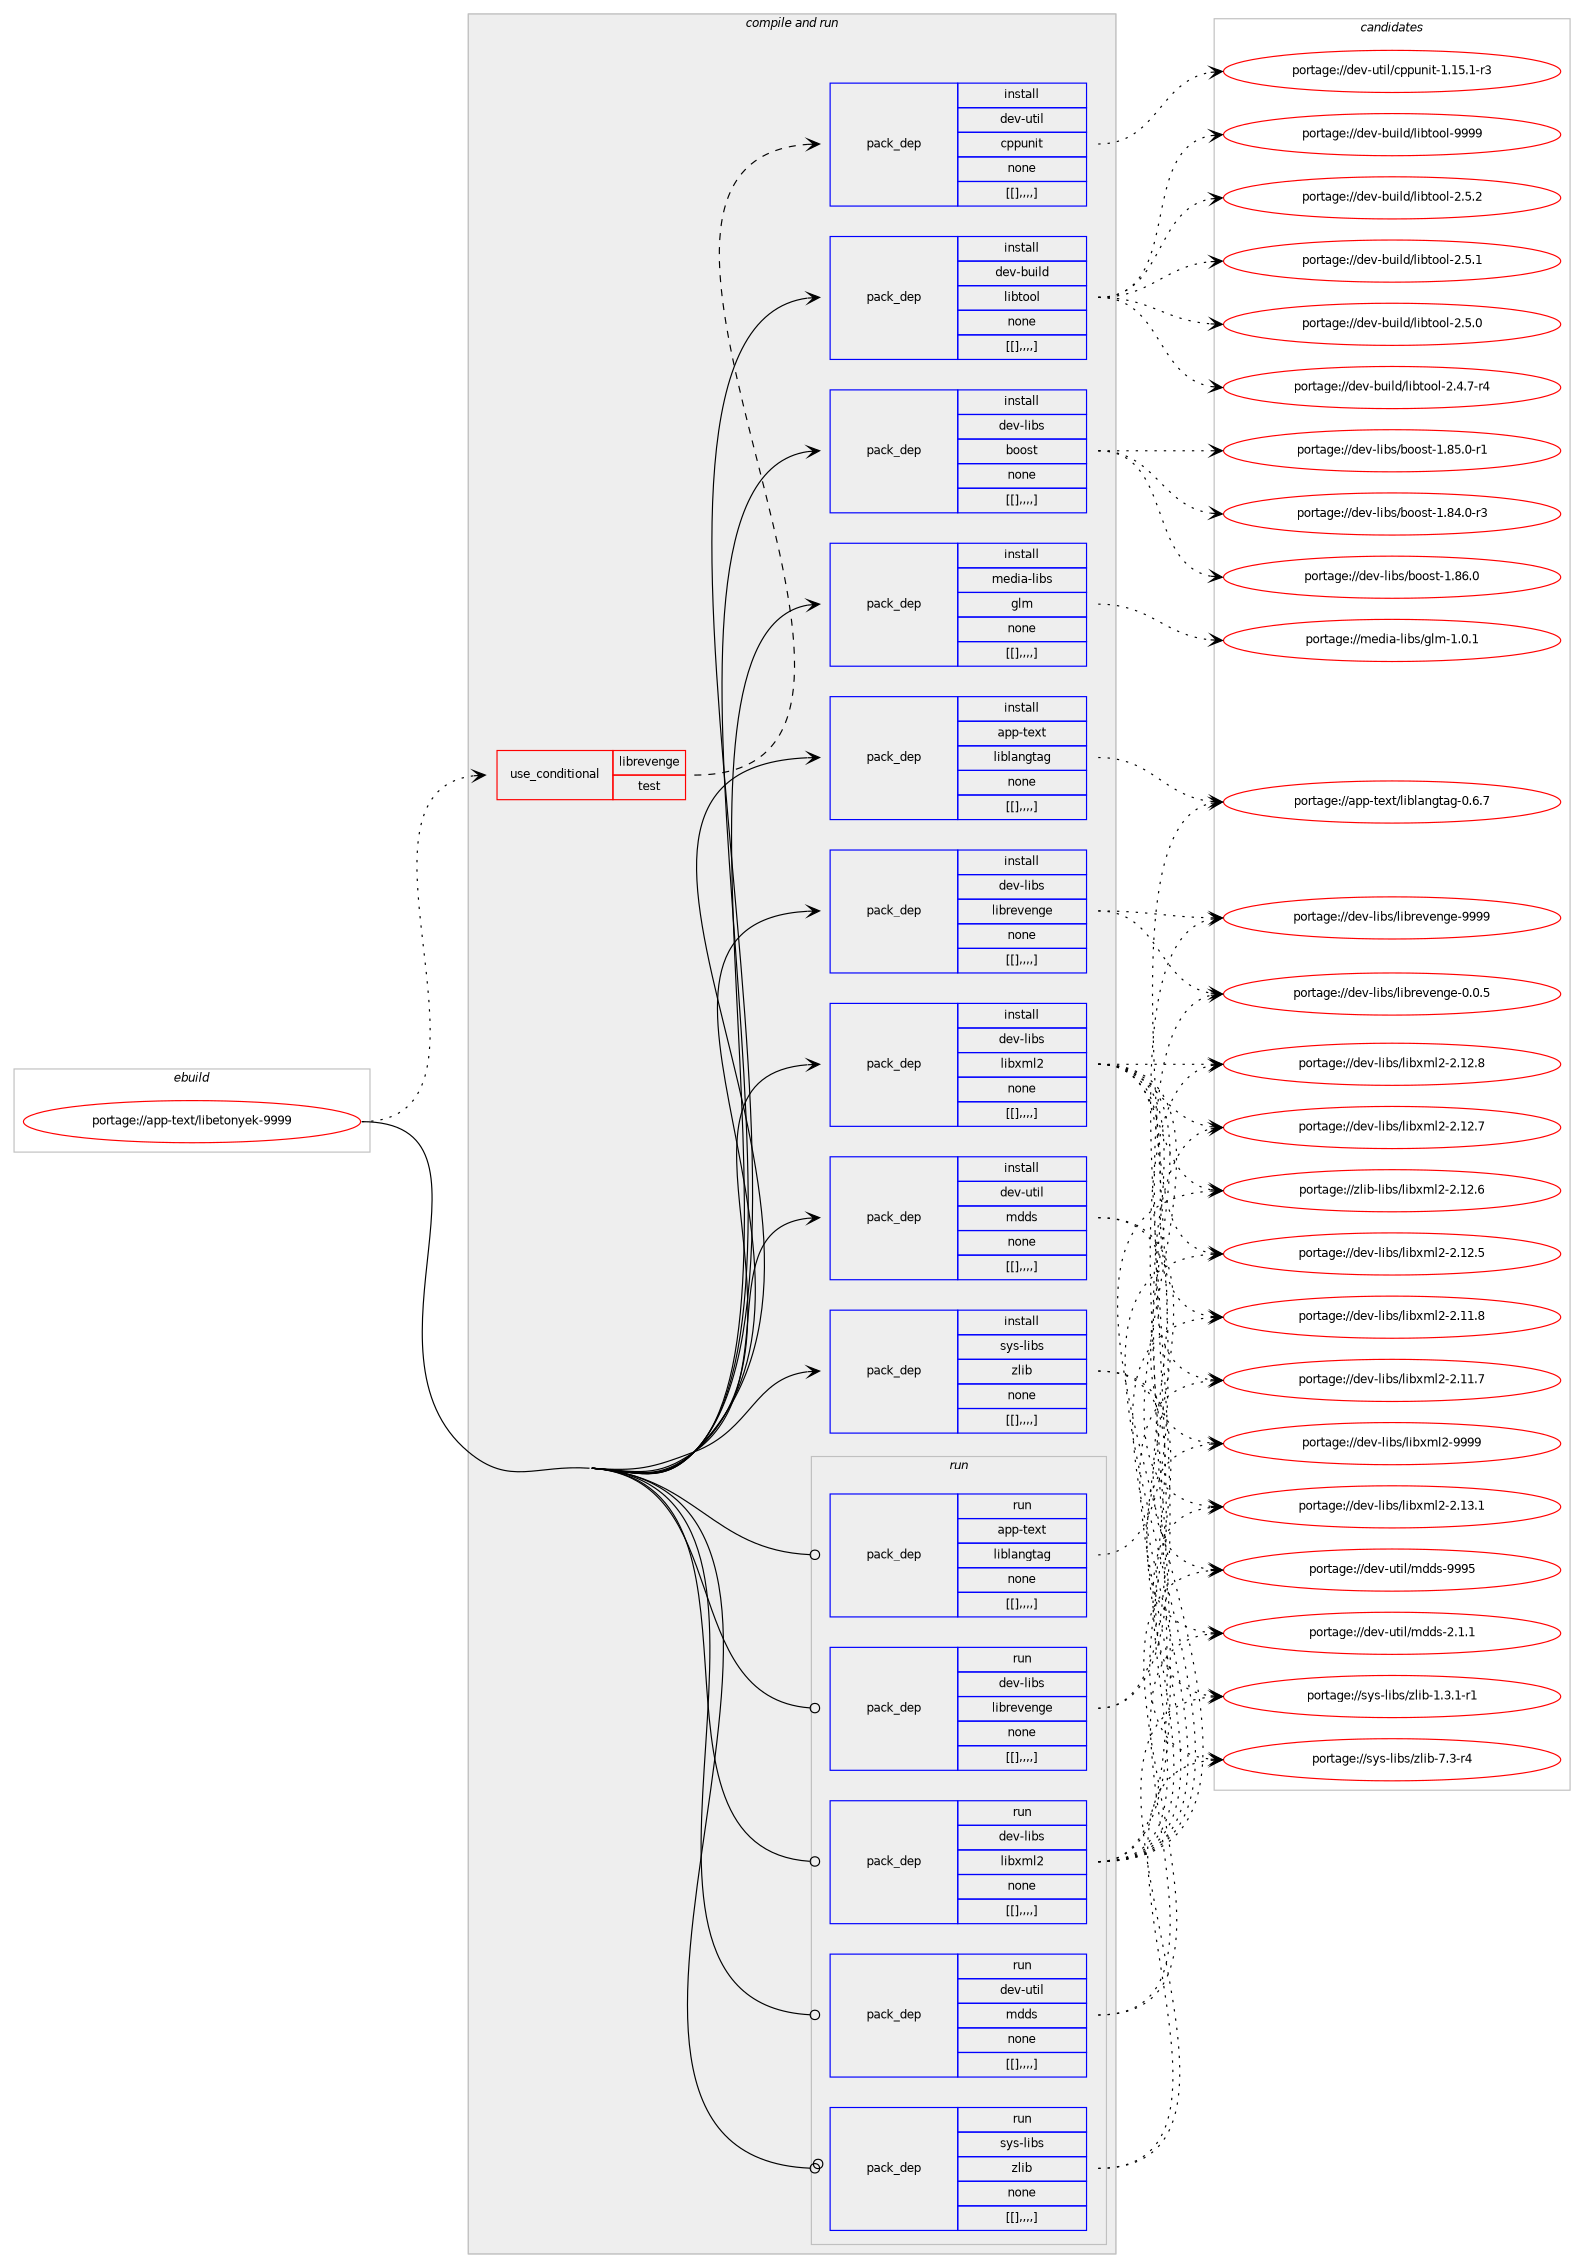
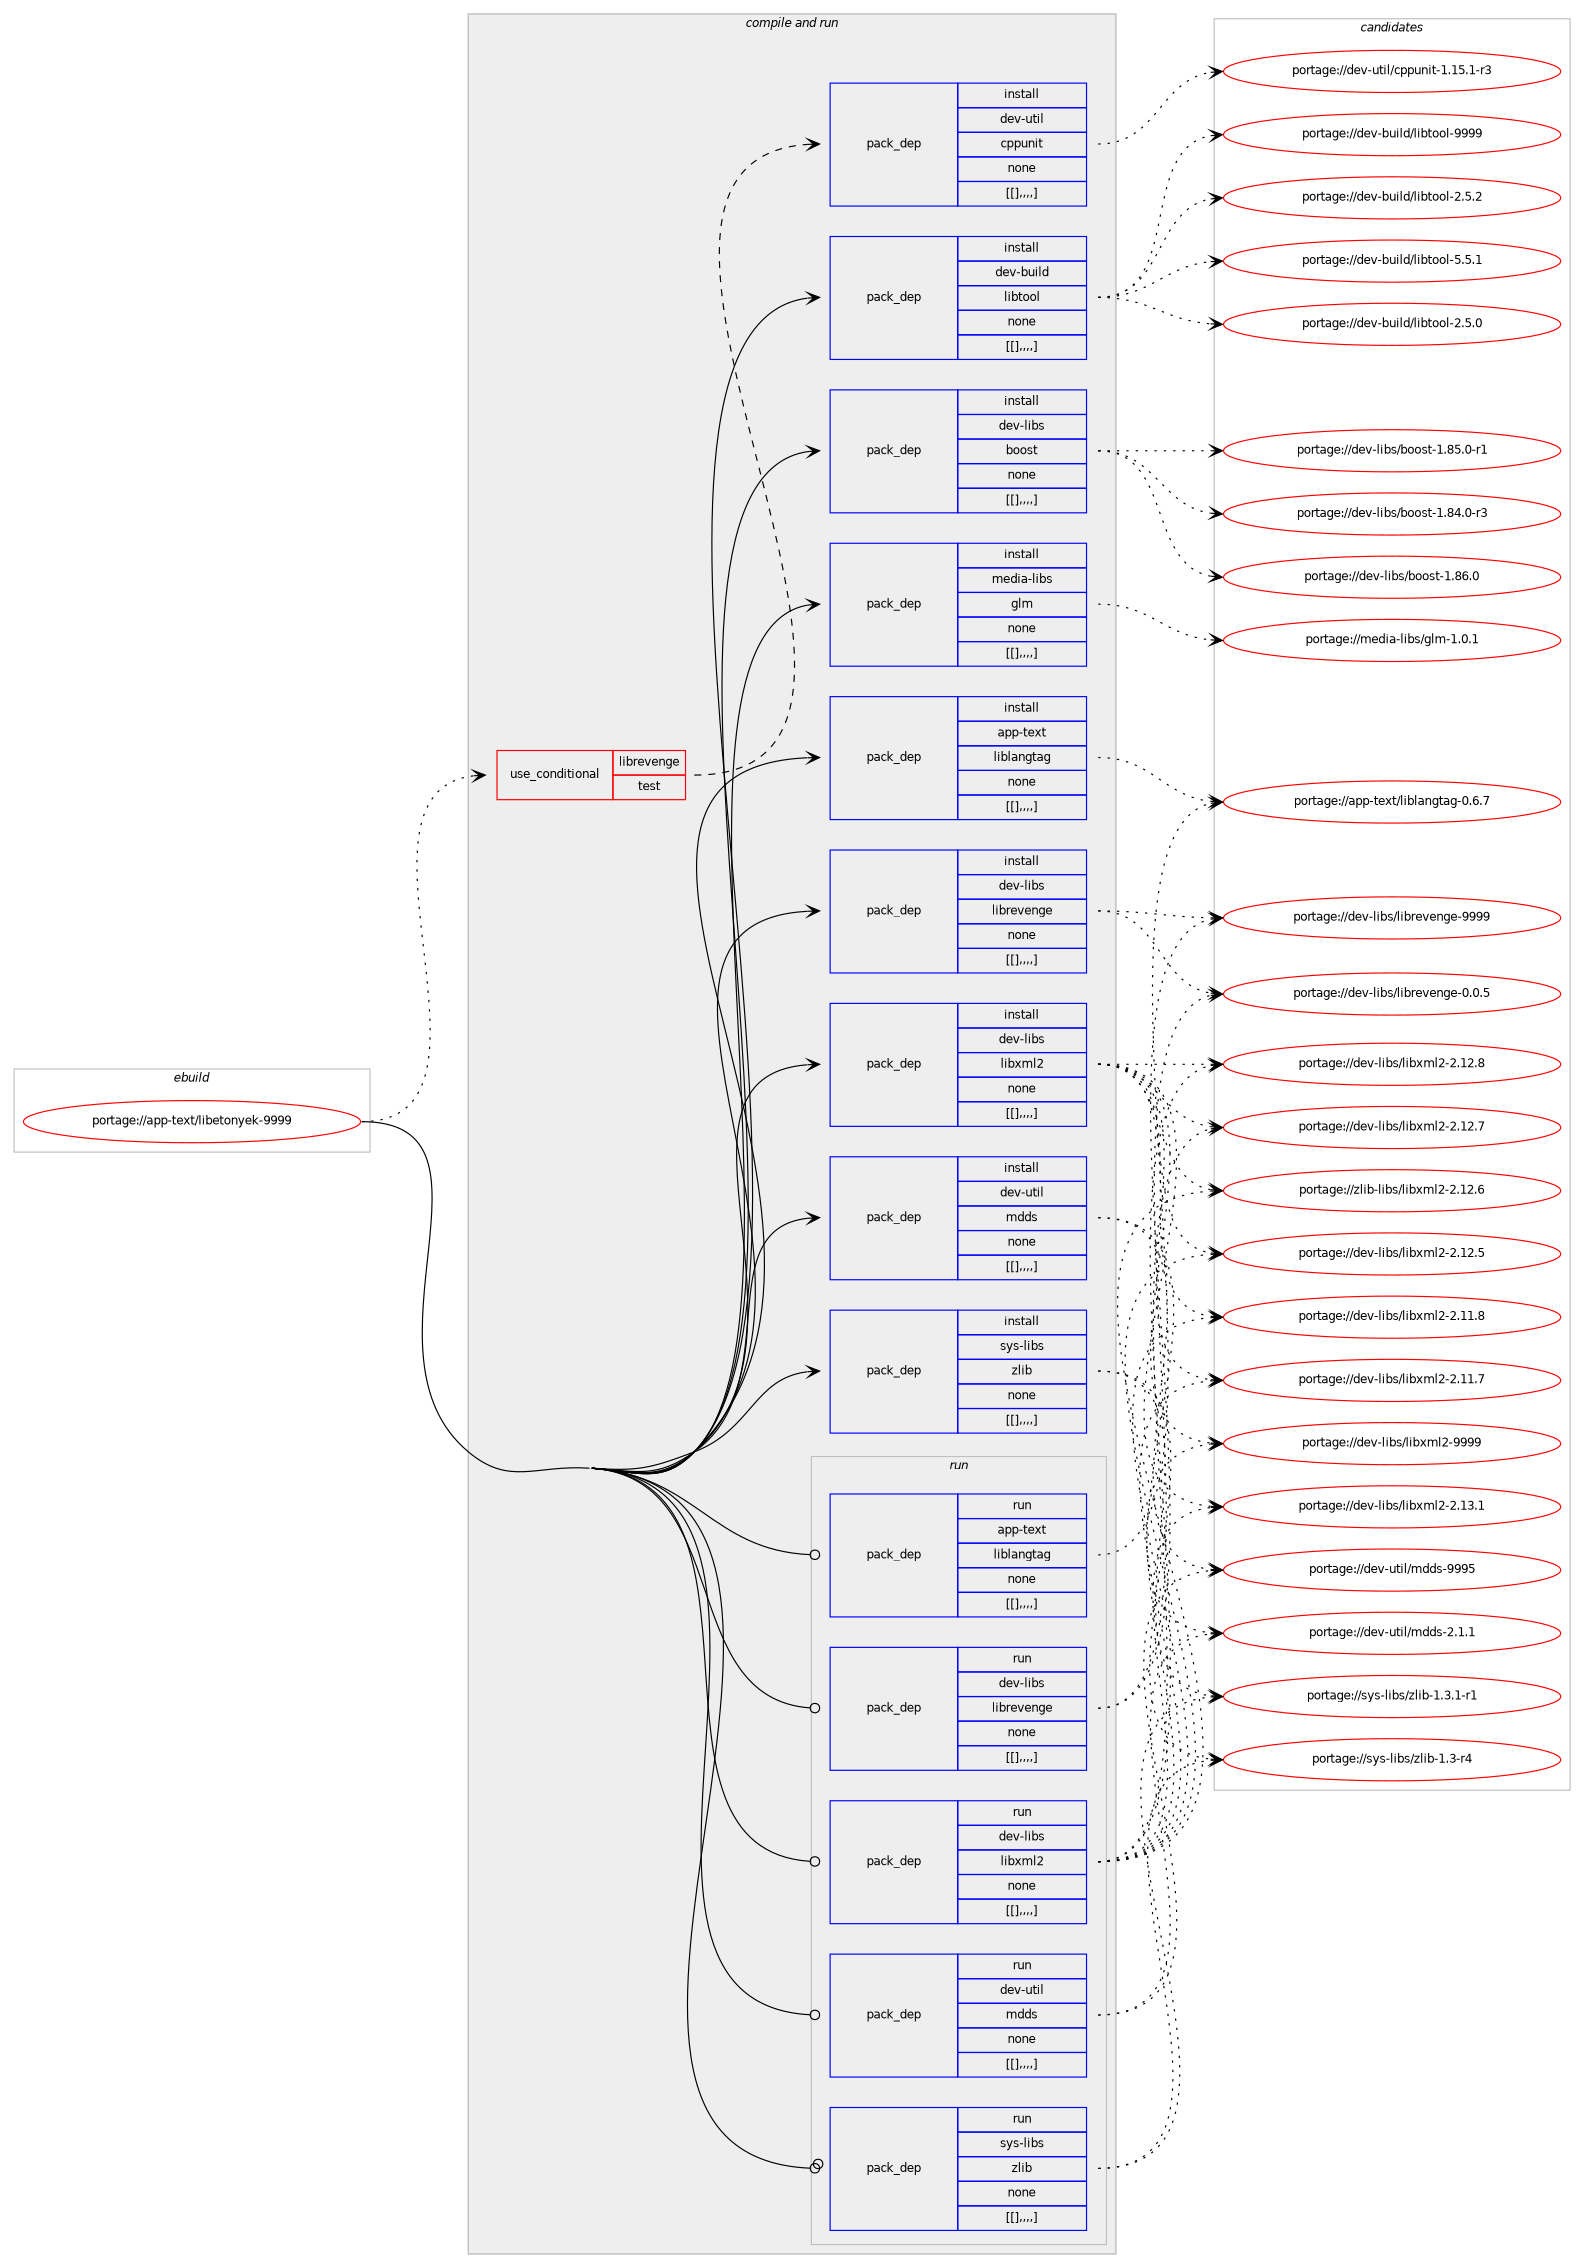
node "portage://dev-build/libtool-2.5.1": label "portage://dev-build/libtool-2.5.1" -> "portage://dev-build/libtool-5.5.1"
node "portage://dev-build/libtool-2.4.7-r4": removed
node "portage://sys-libs/zlib-7.3-r4": label "portage://sys-libs/zlib-7.3-r4" -> "portage://sys-libs/zlib-1.3-r4"
